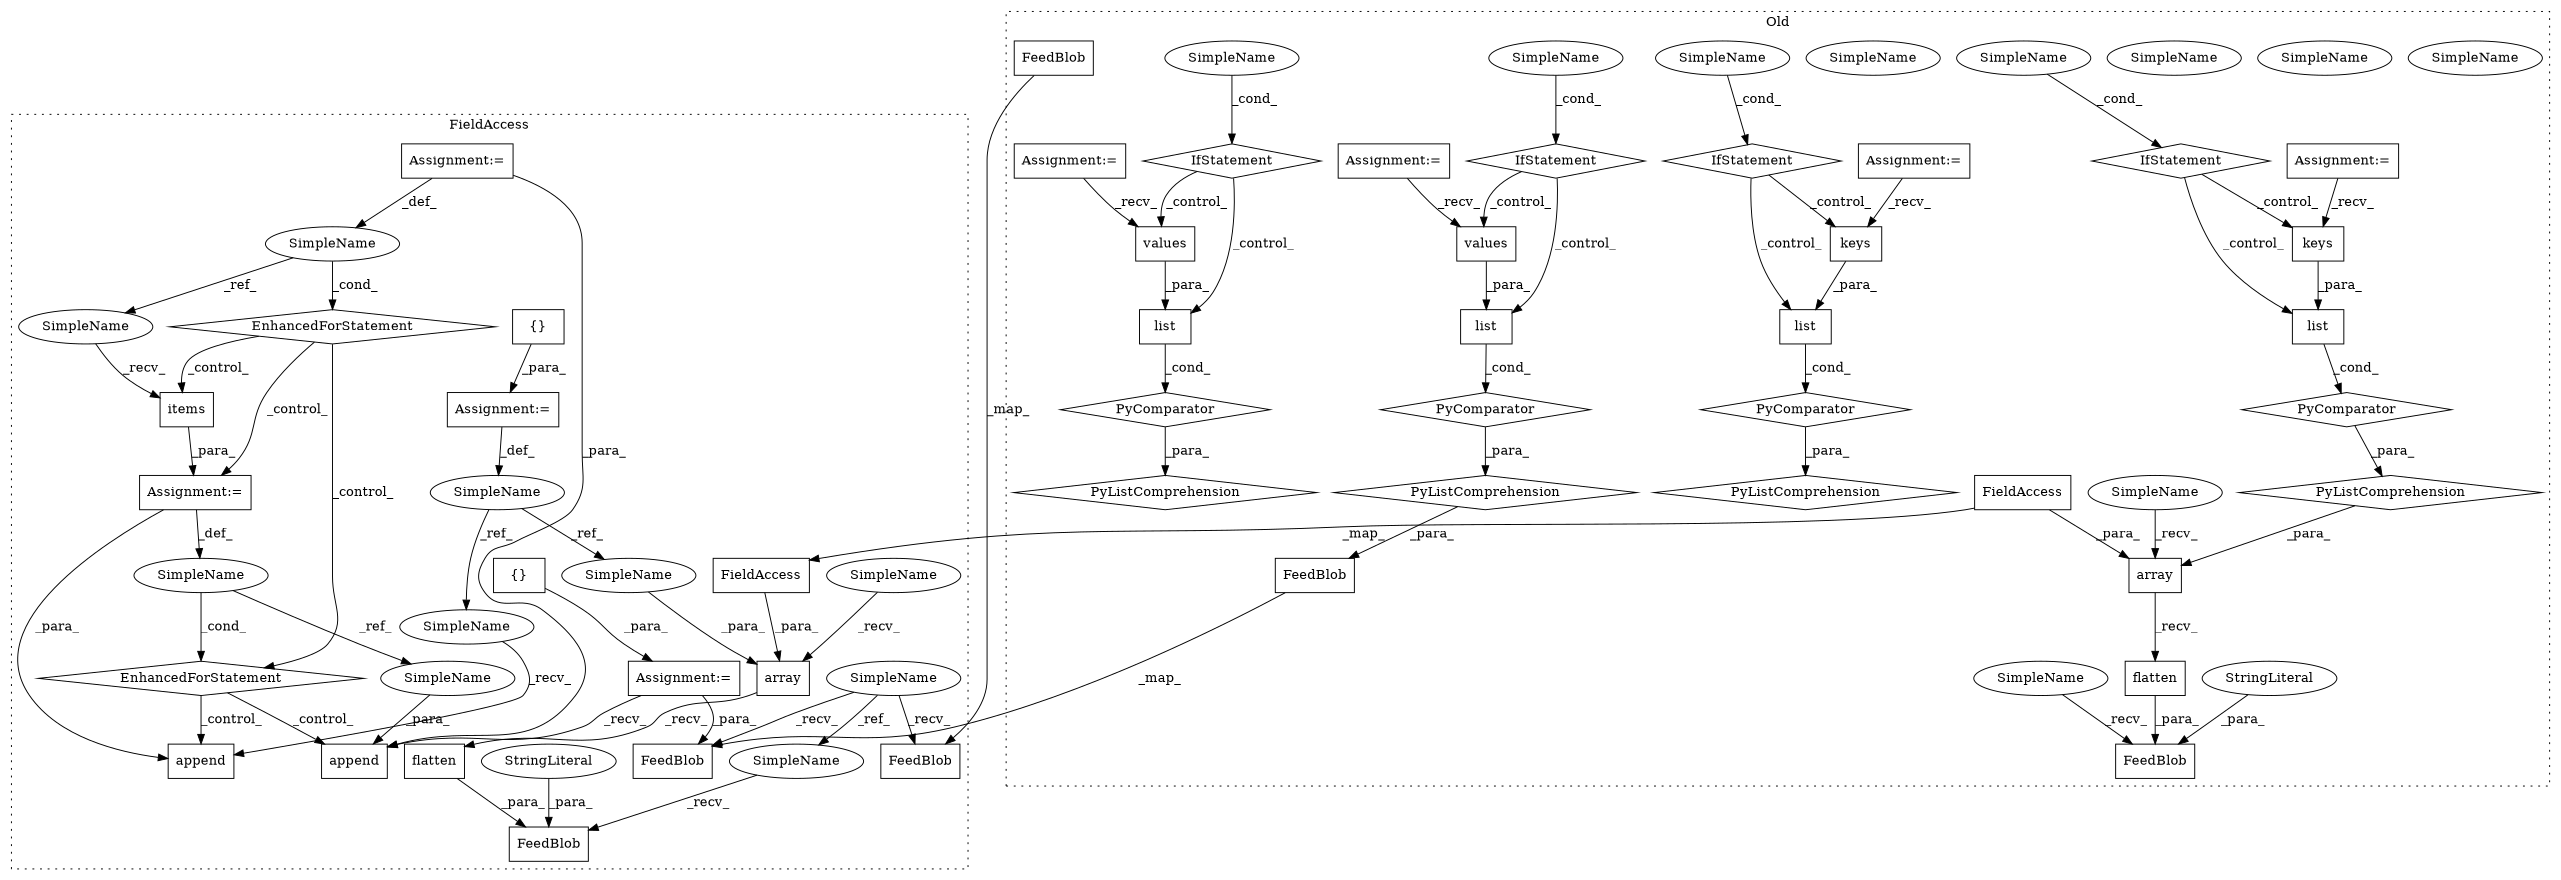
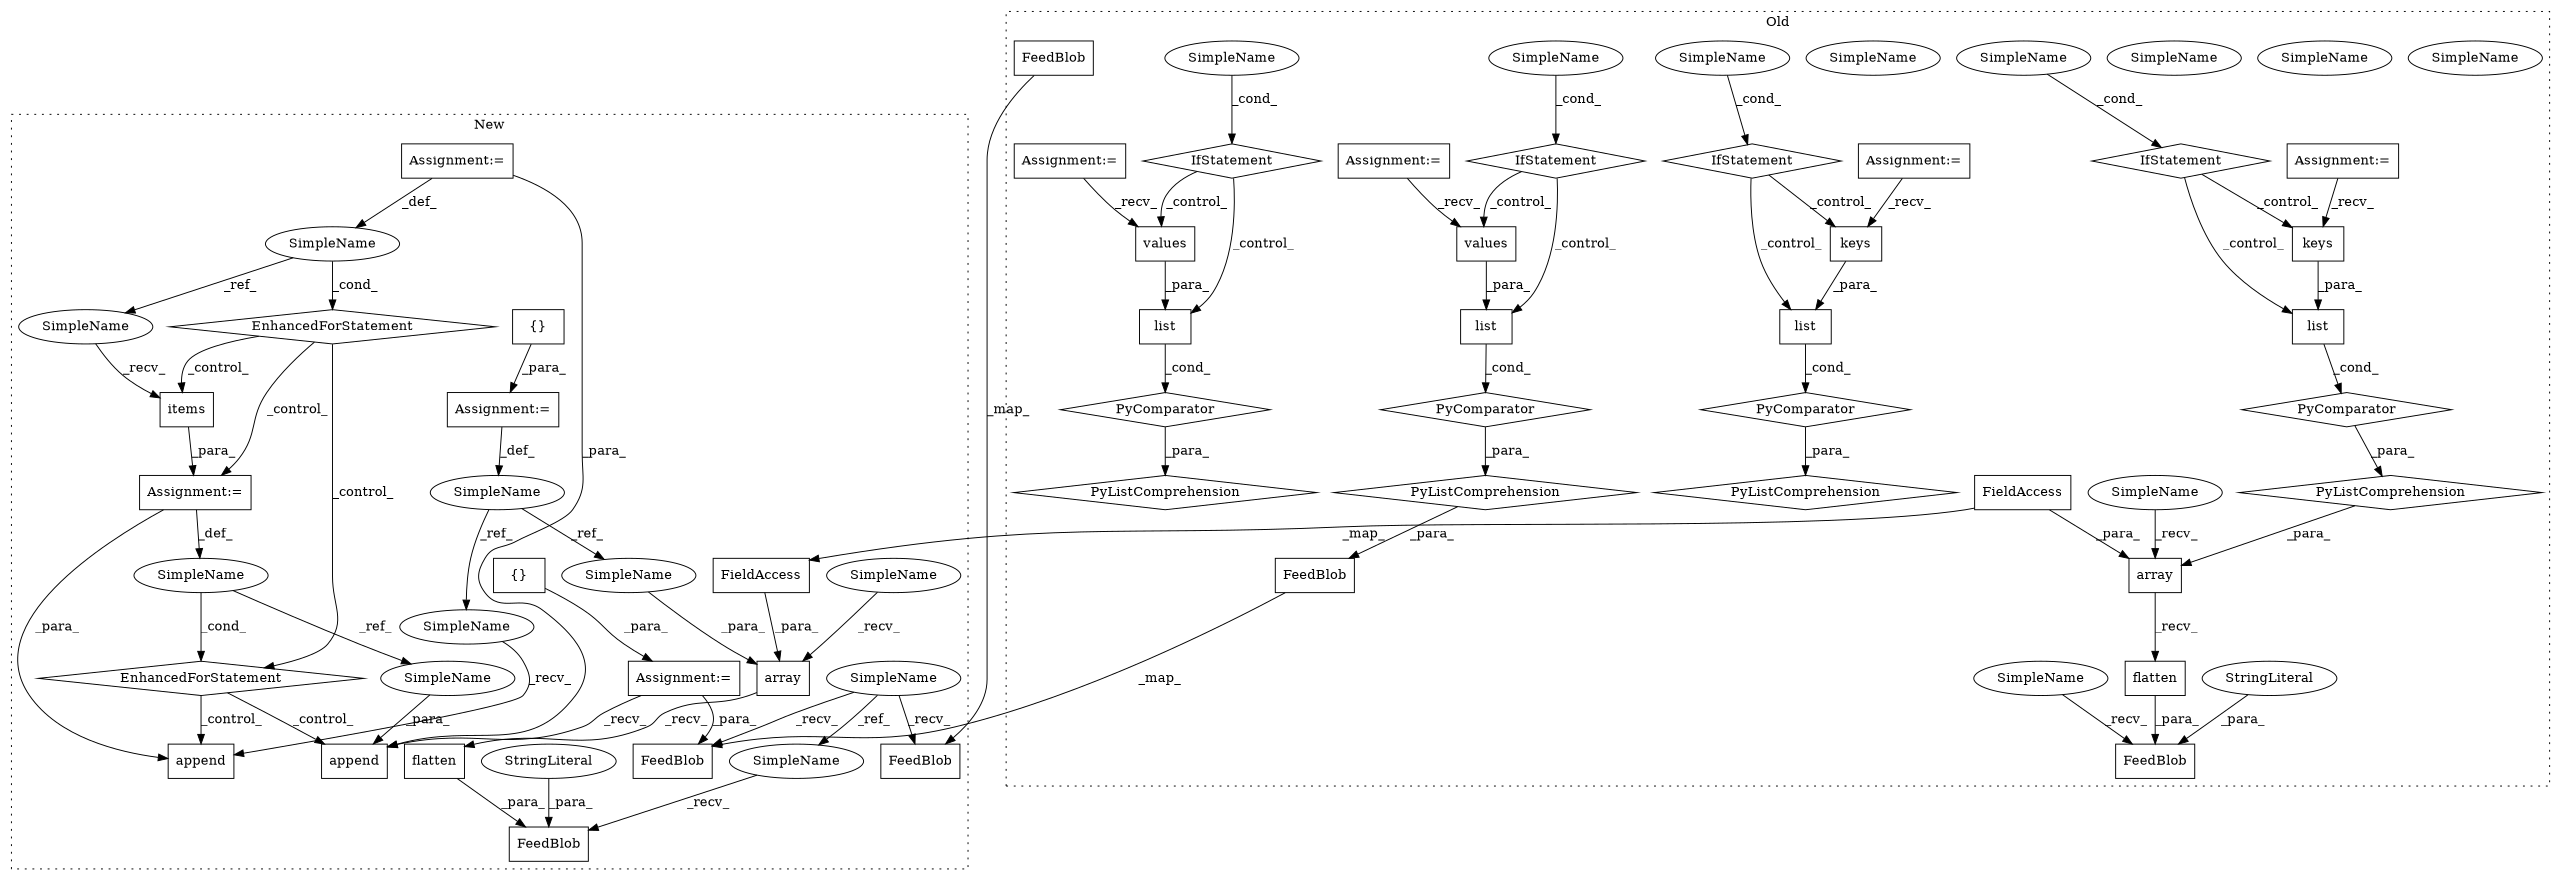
cluster "FieldAccess": label "FieldAccess" -> "New"
